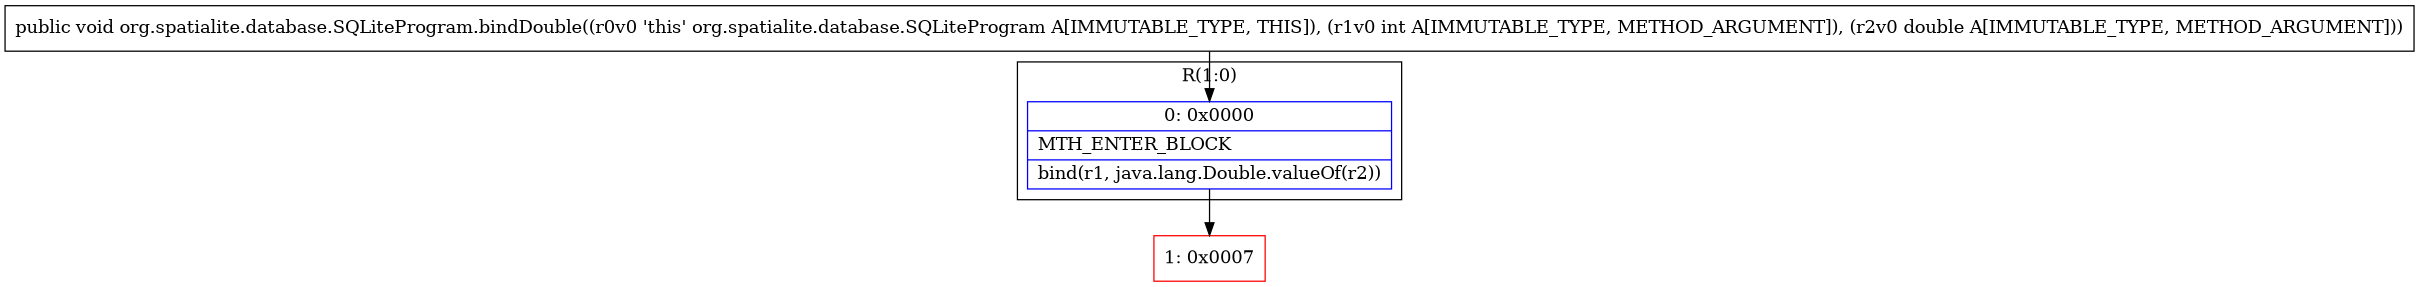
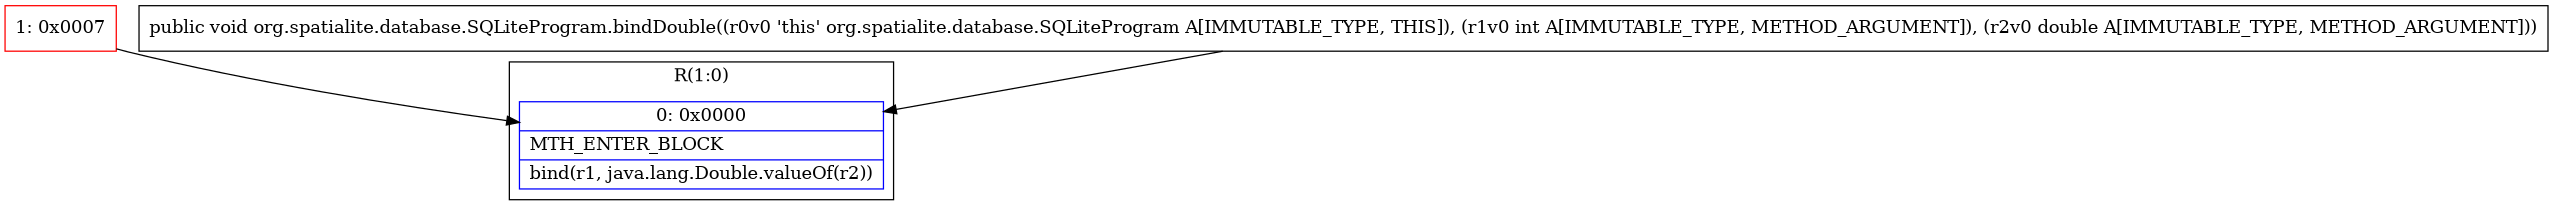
edge "0: 0x0000" -> "1: 0x0007": reversed
